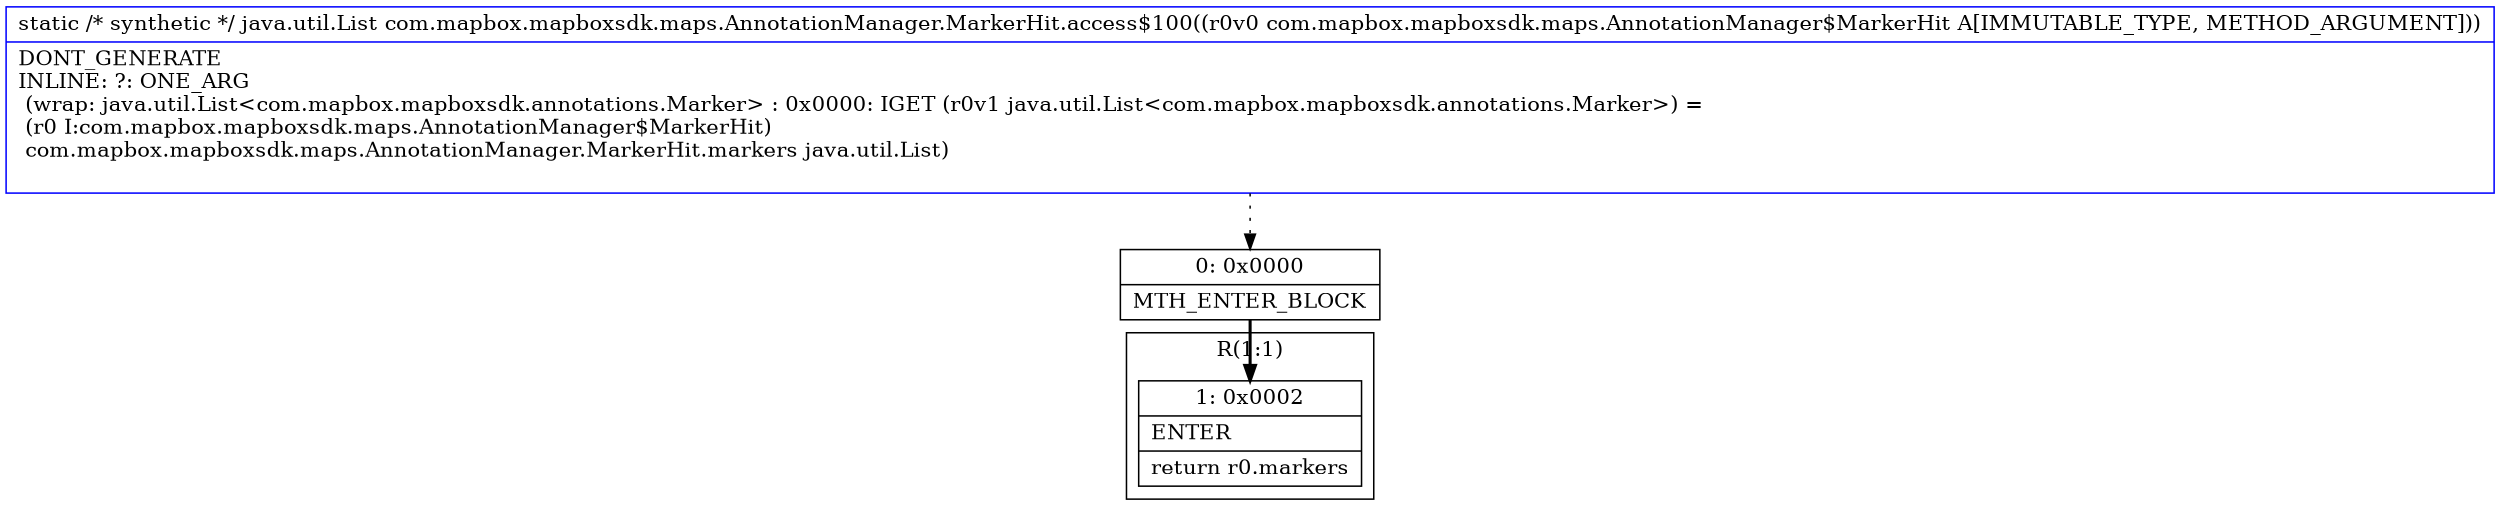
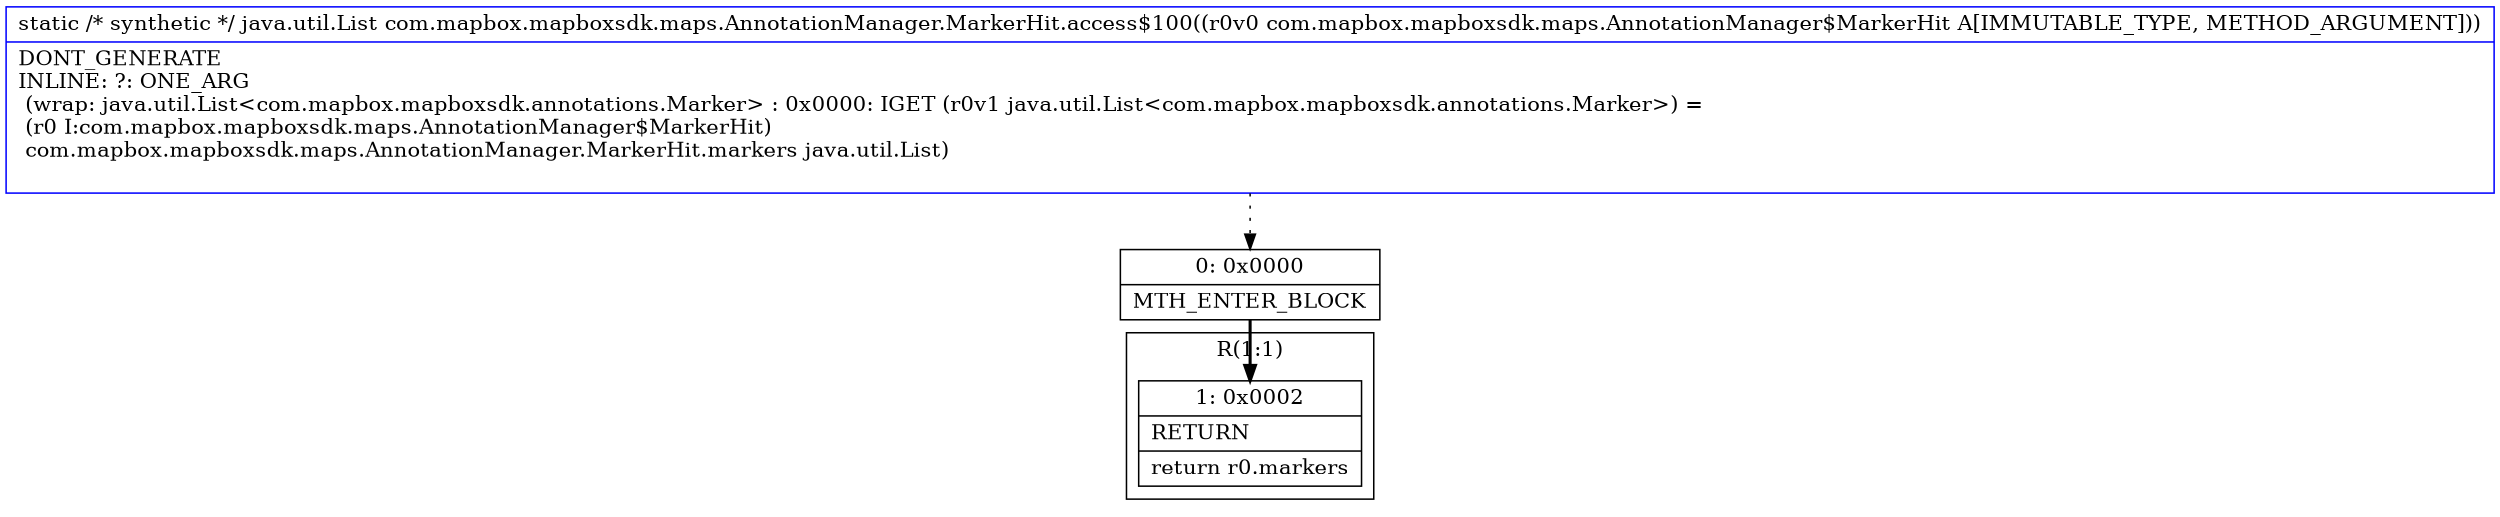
node "1: 0x0002": text "ENTER" -> "RETURN"
